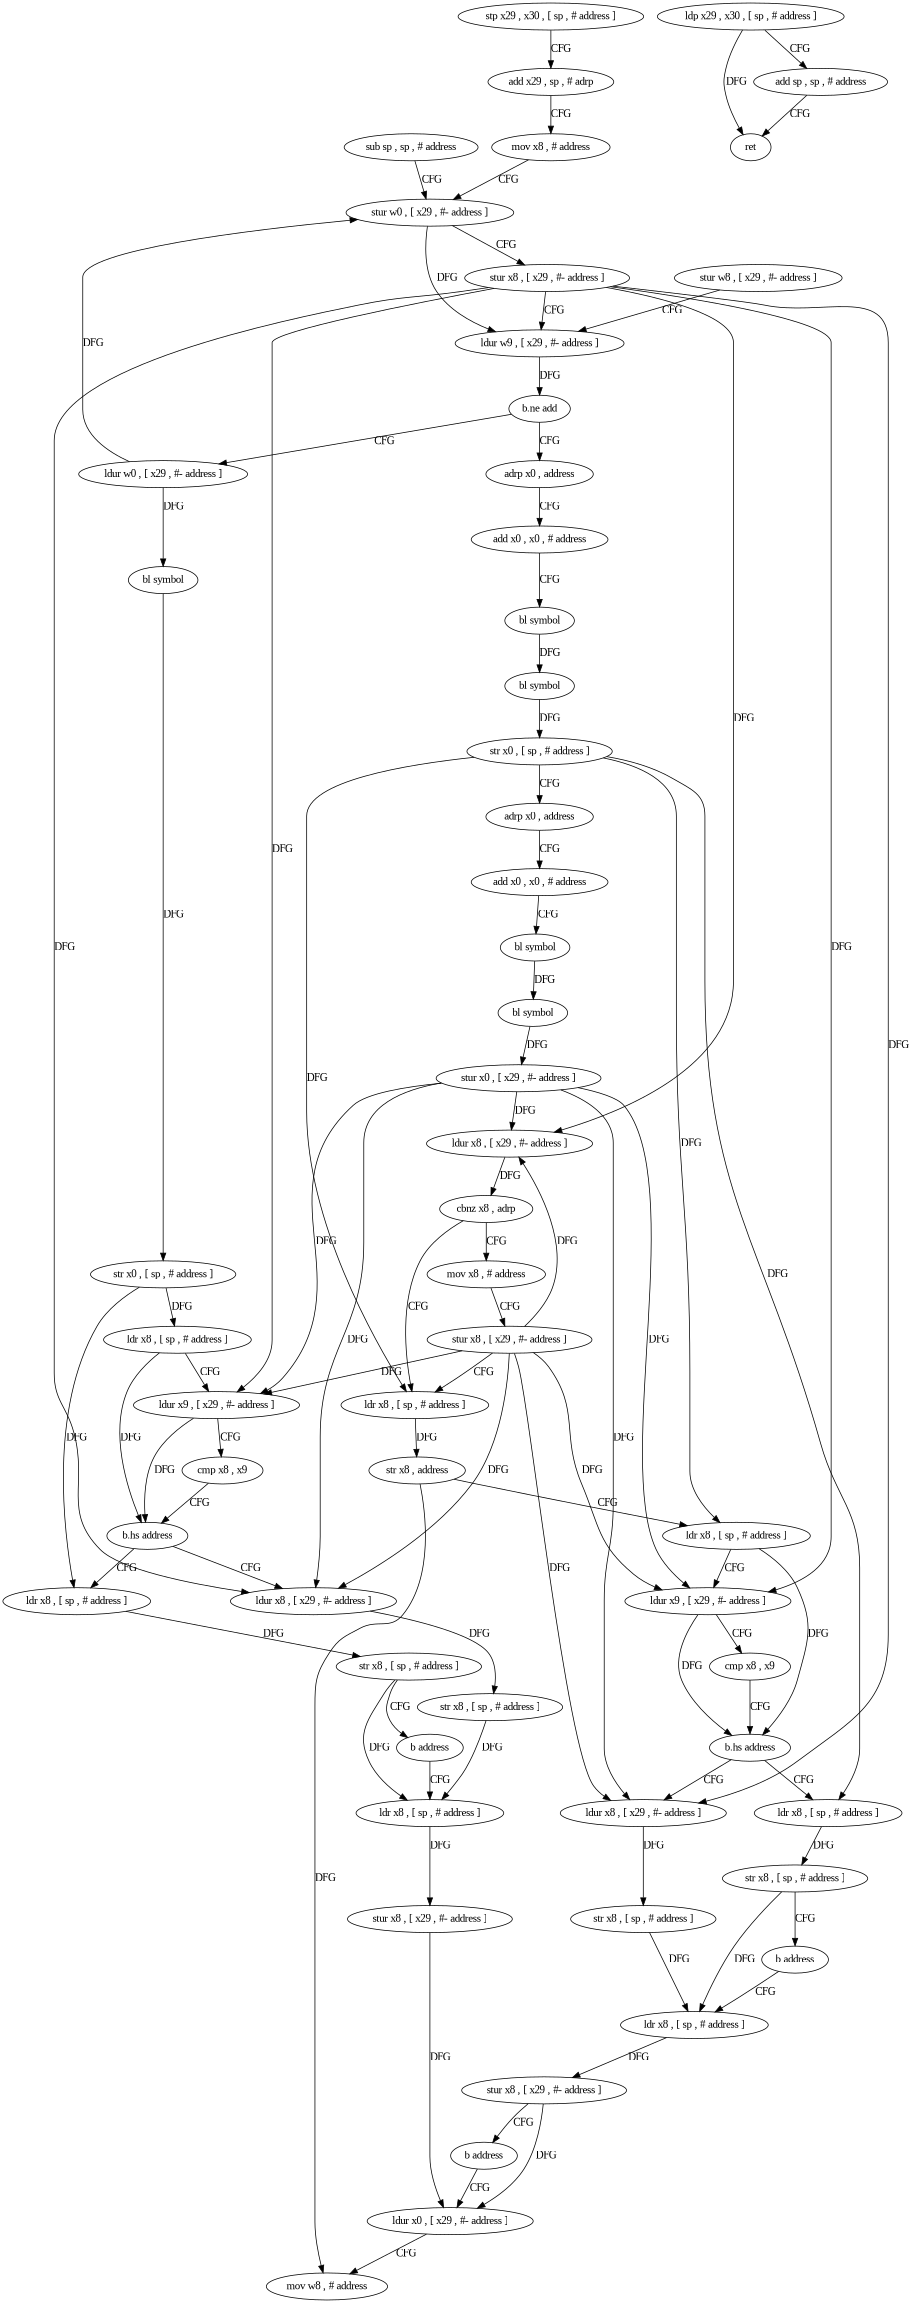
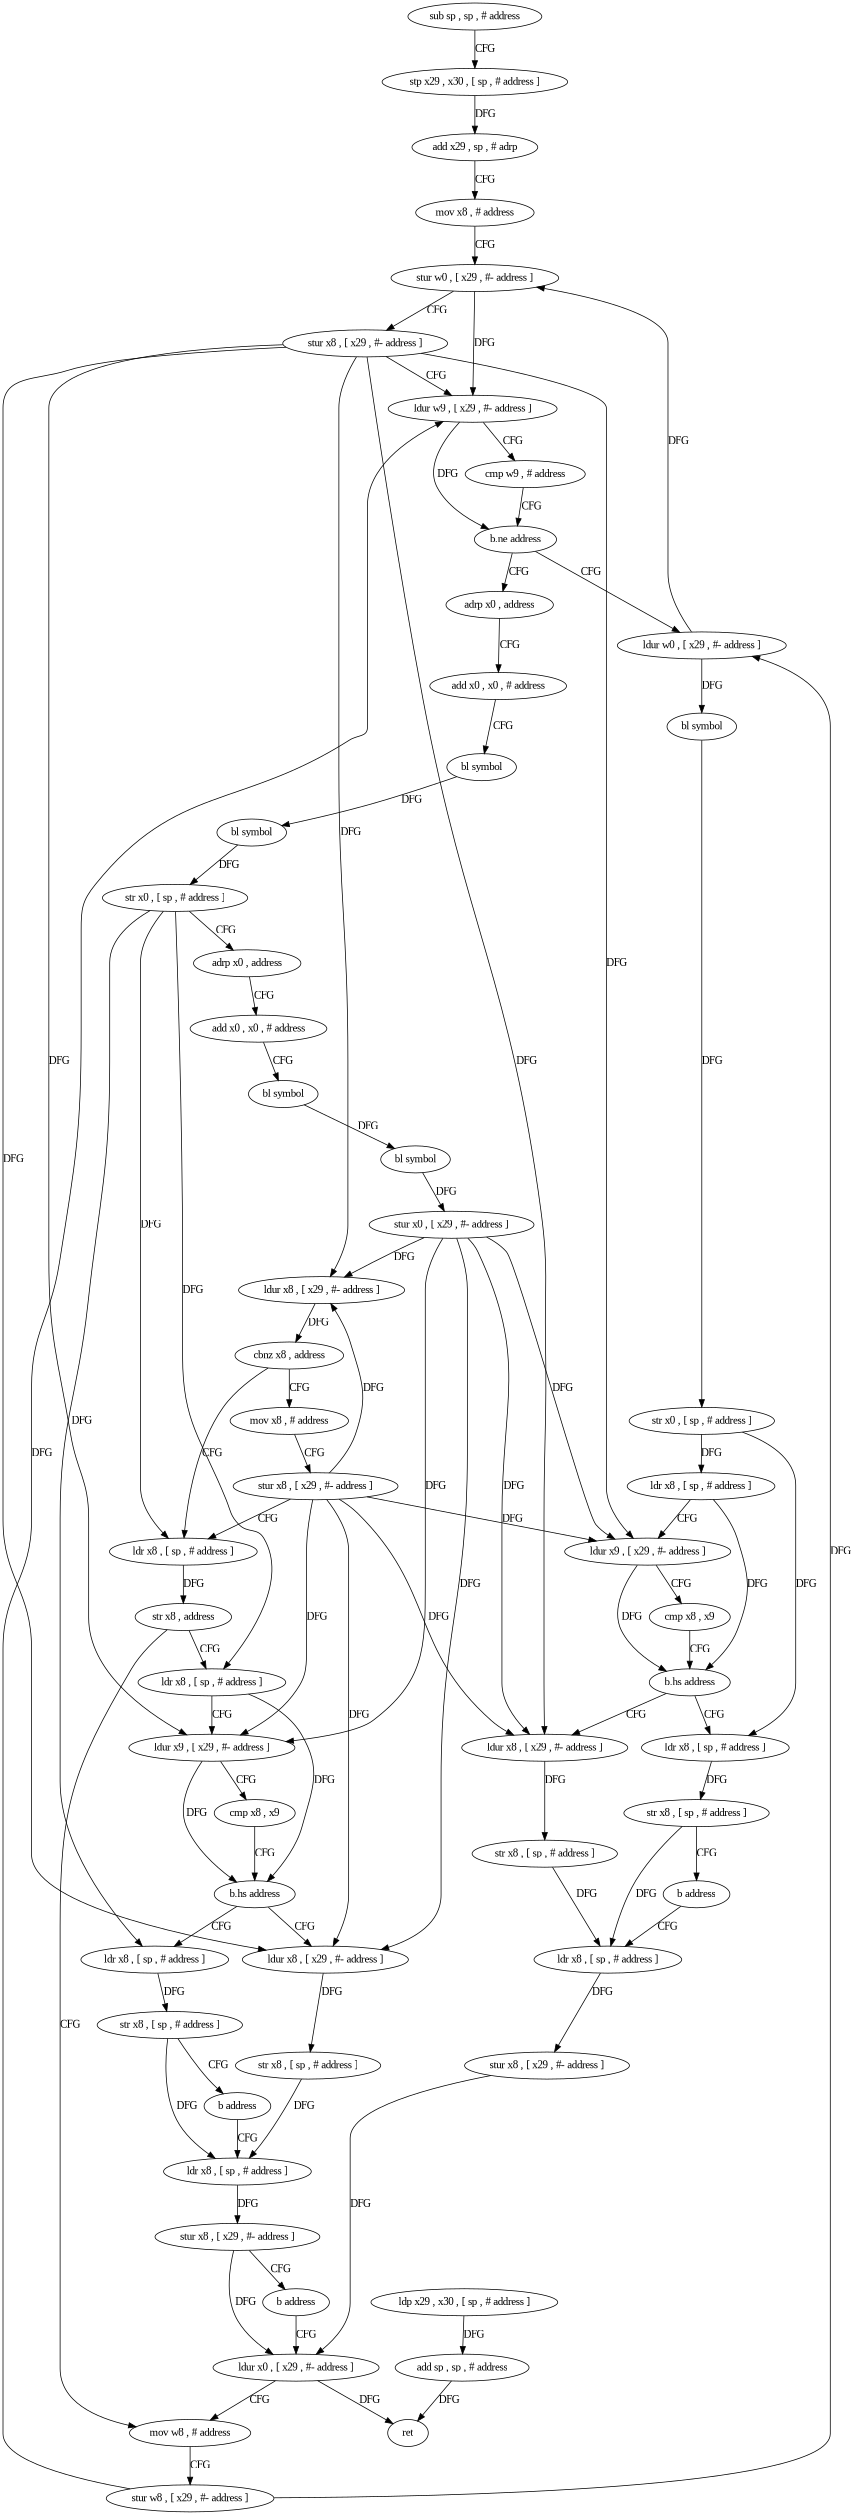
edge "stp x29 , x30 , [ sp , # address ]" -> "add x29 , sp , # adrp": label "CFG" -> "DFG"
edge "ldp x29 , x30 , [ sp , # address ]" -> "add sp , sp , # address": label "CFG" -> "DFG"
edge "ldp x29 , x30 , [ sp , # address ]" -> "ret": now "ldur x0 , [ x29 , #- address ]" -> "ret"
edge "add sp , sp , # address" -> "ret": label "CFG" -> "DFG"
edge "sub sp , sp , # address" -> "stur w0 , [ x29 , #- address ]": now "sub sp , sp , # address" -> "stp x29 , x30 , [ sp , # address ]"
edge "stur w8 , [ x29 , #- address ]" -> "ldur w9 , [ x29 , #- address ]": label "CFG" -> "DFG"
node "b.ne add": label "b.ne add" -> "b.ne address"
node "cmp w9 , # address": added
node "cbnz x8 , adrp": label "cbnz x8 , adrp" -> "cbnz x8 , address"
edge "stur w8 , [ x29 , #- address ]" -> "ldur w0 , [ x29 , #- address ]": added, label "DFG"
edge "str x8 , address" -> "mov w8 , # address": label "DFG" -> "CFG"
edge "mov w8 , # address" -> "stur w8 , [ x29 , #- address ]": added, label "CFG"
